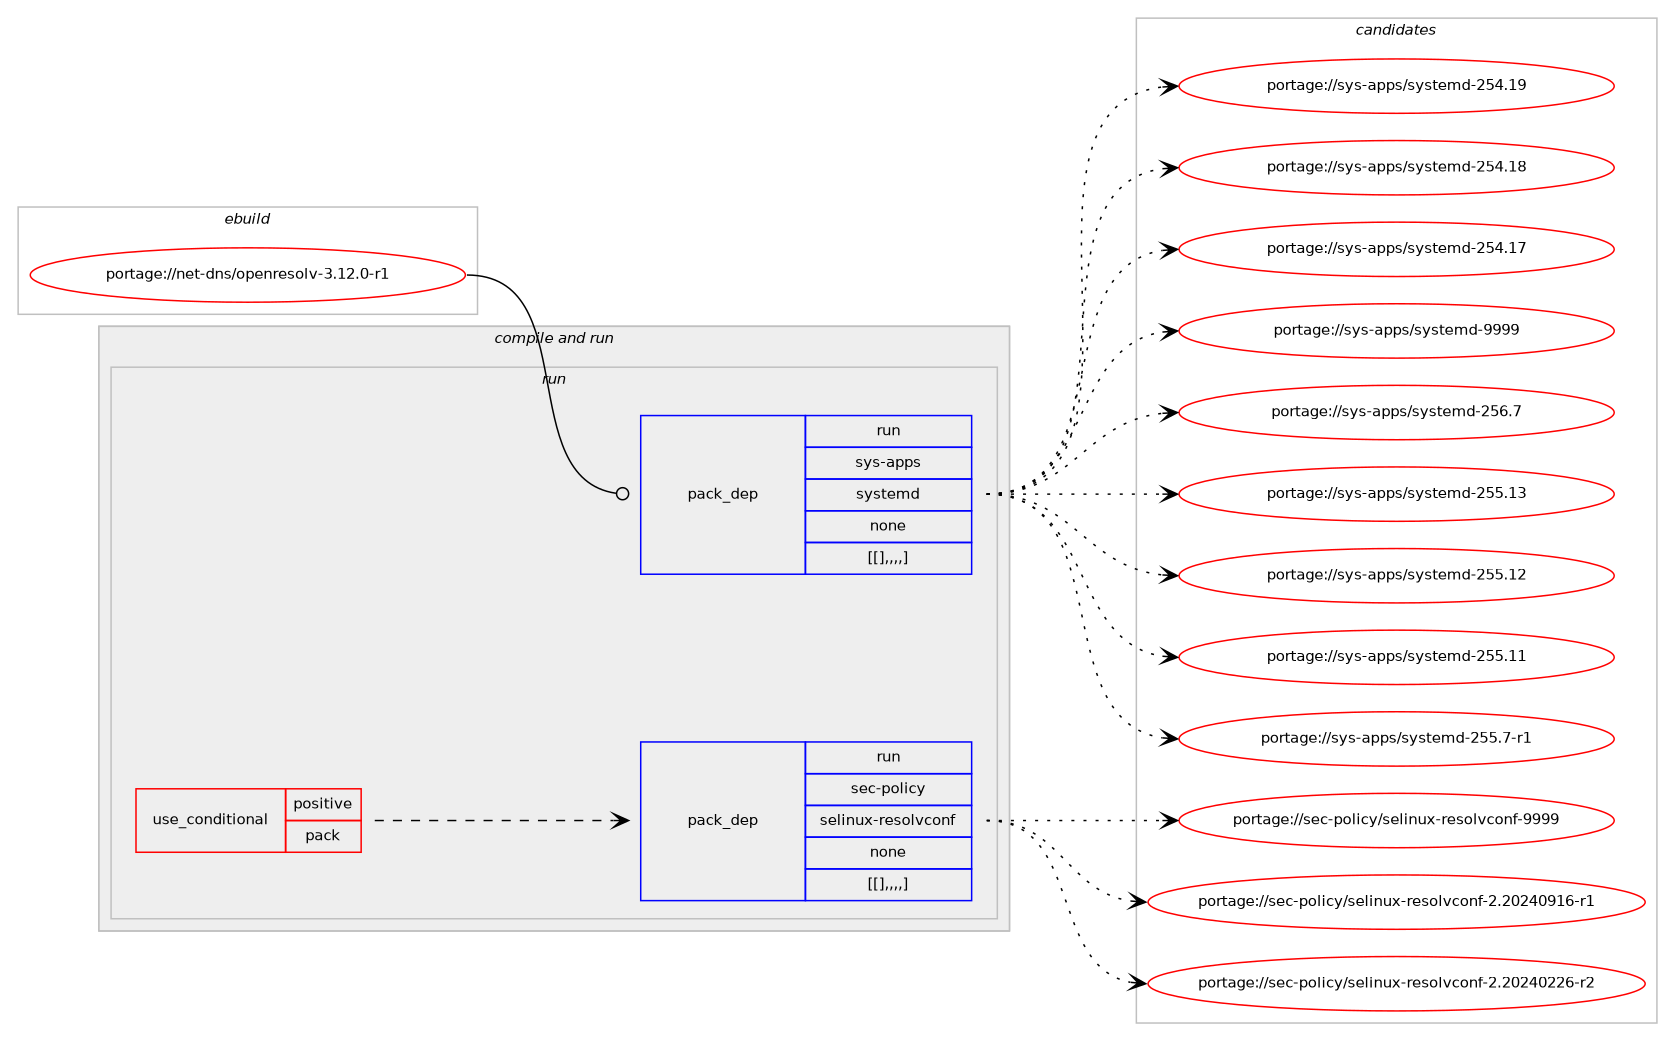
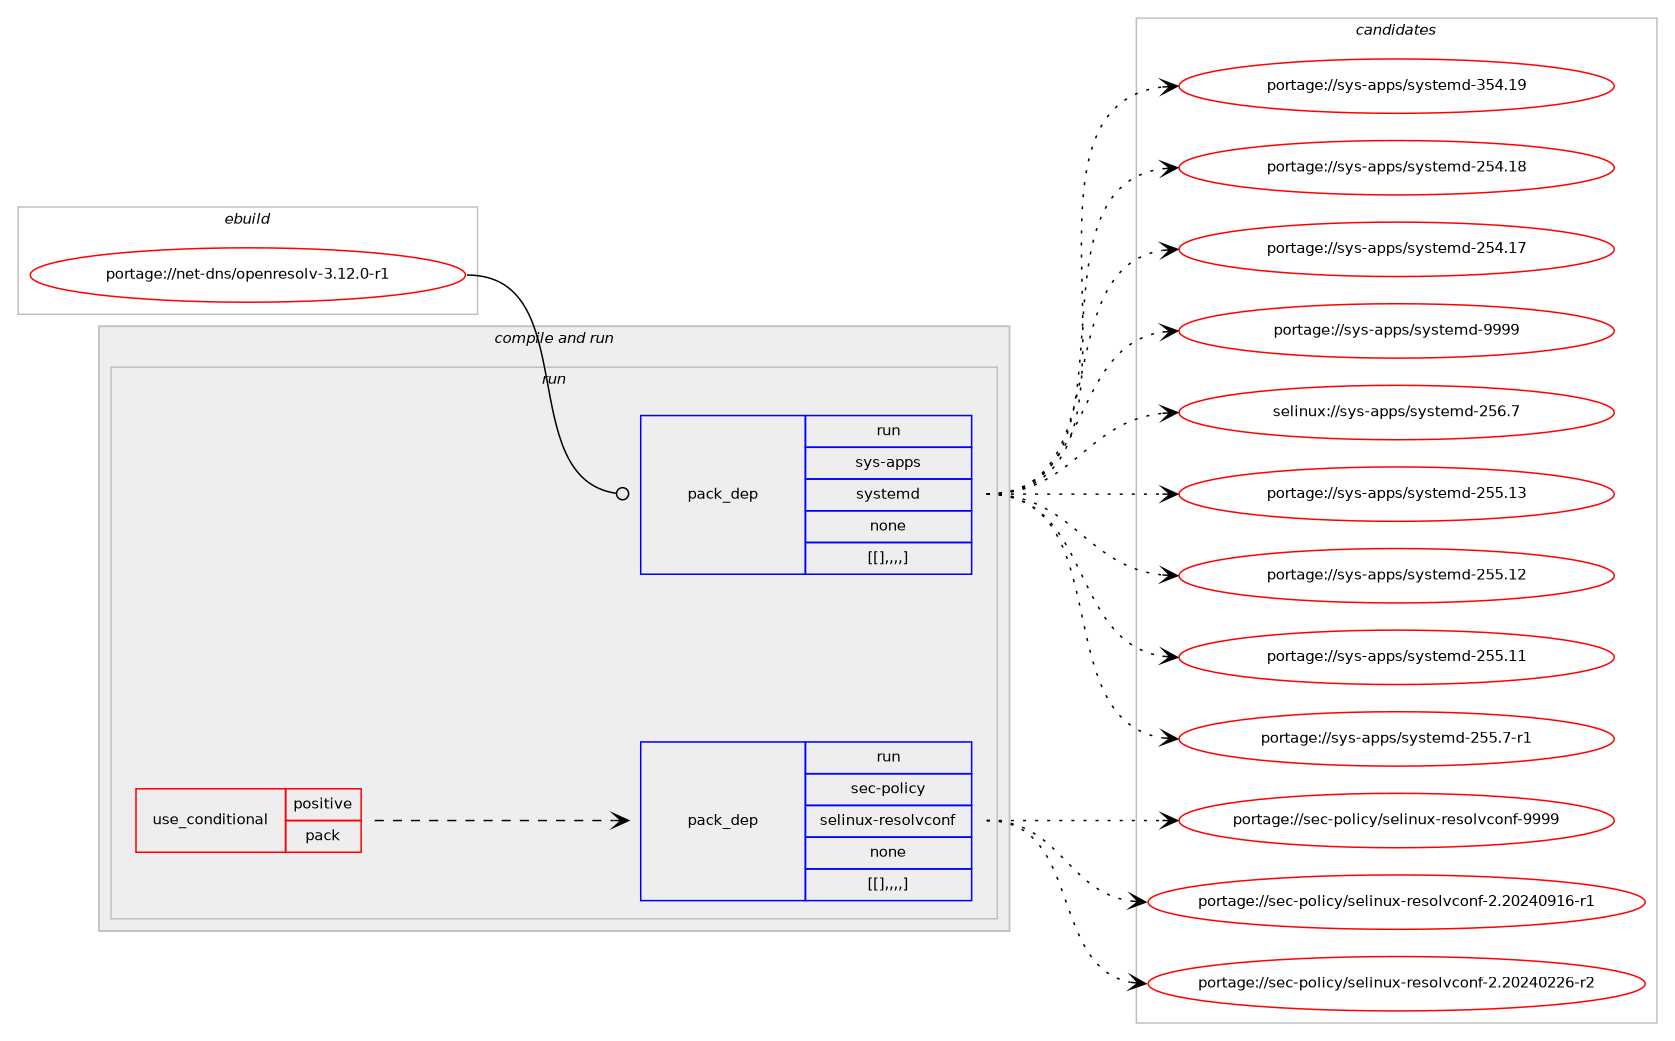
node "portage://sys-apps/systemd-254.19": label "portage://sys-apps/systemd-254.19" -> "portage://sys-apps/systemd-354.19"
node "portage://sys-apps/systemd-256.7": label "portage://sys-apps/systemd-256.7" -> "selinux://sys-apps/systemd-256.7"
